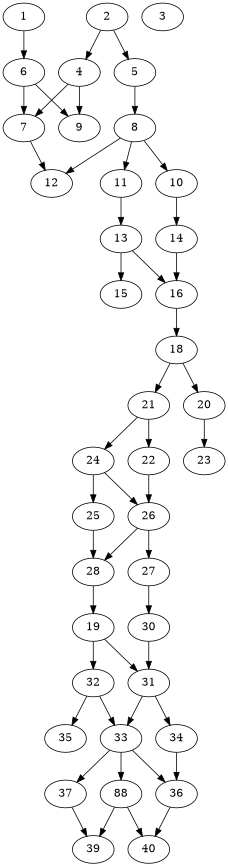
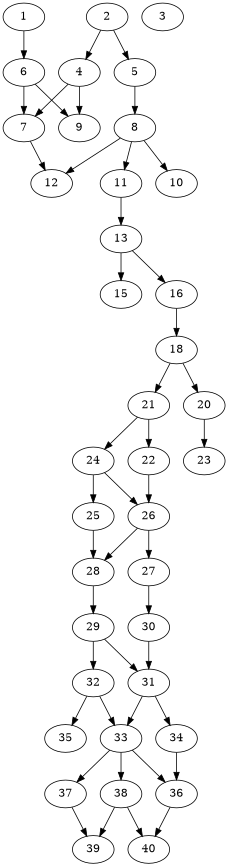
node "14": removed
node "19": label "19" -> "29"
node "88": label "88" -> "38"
